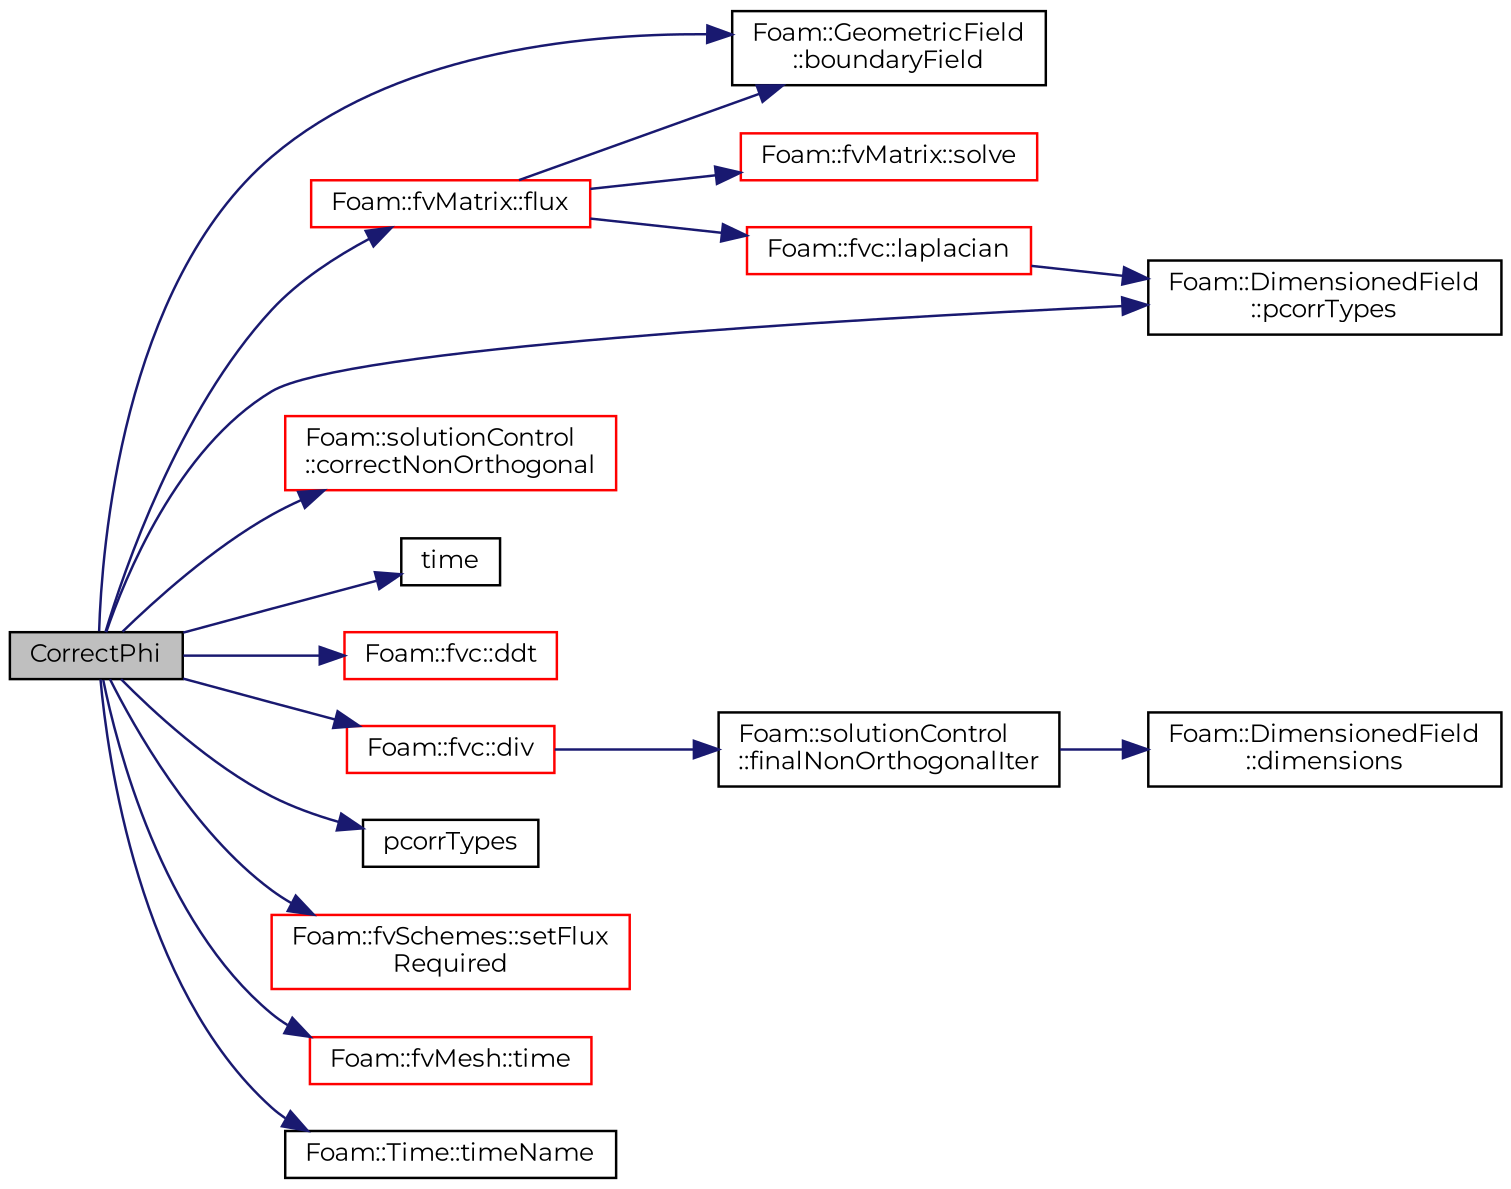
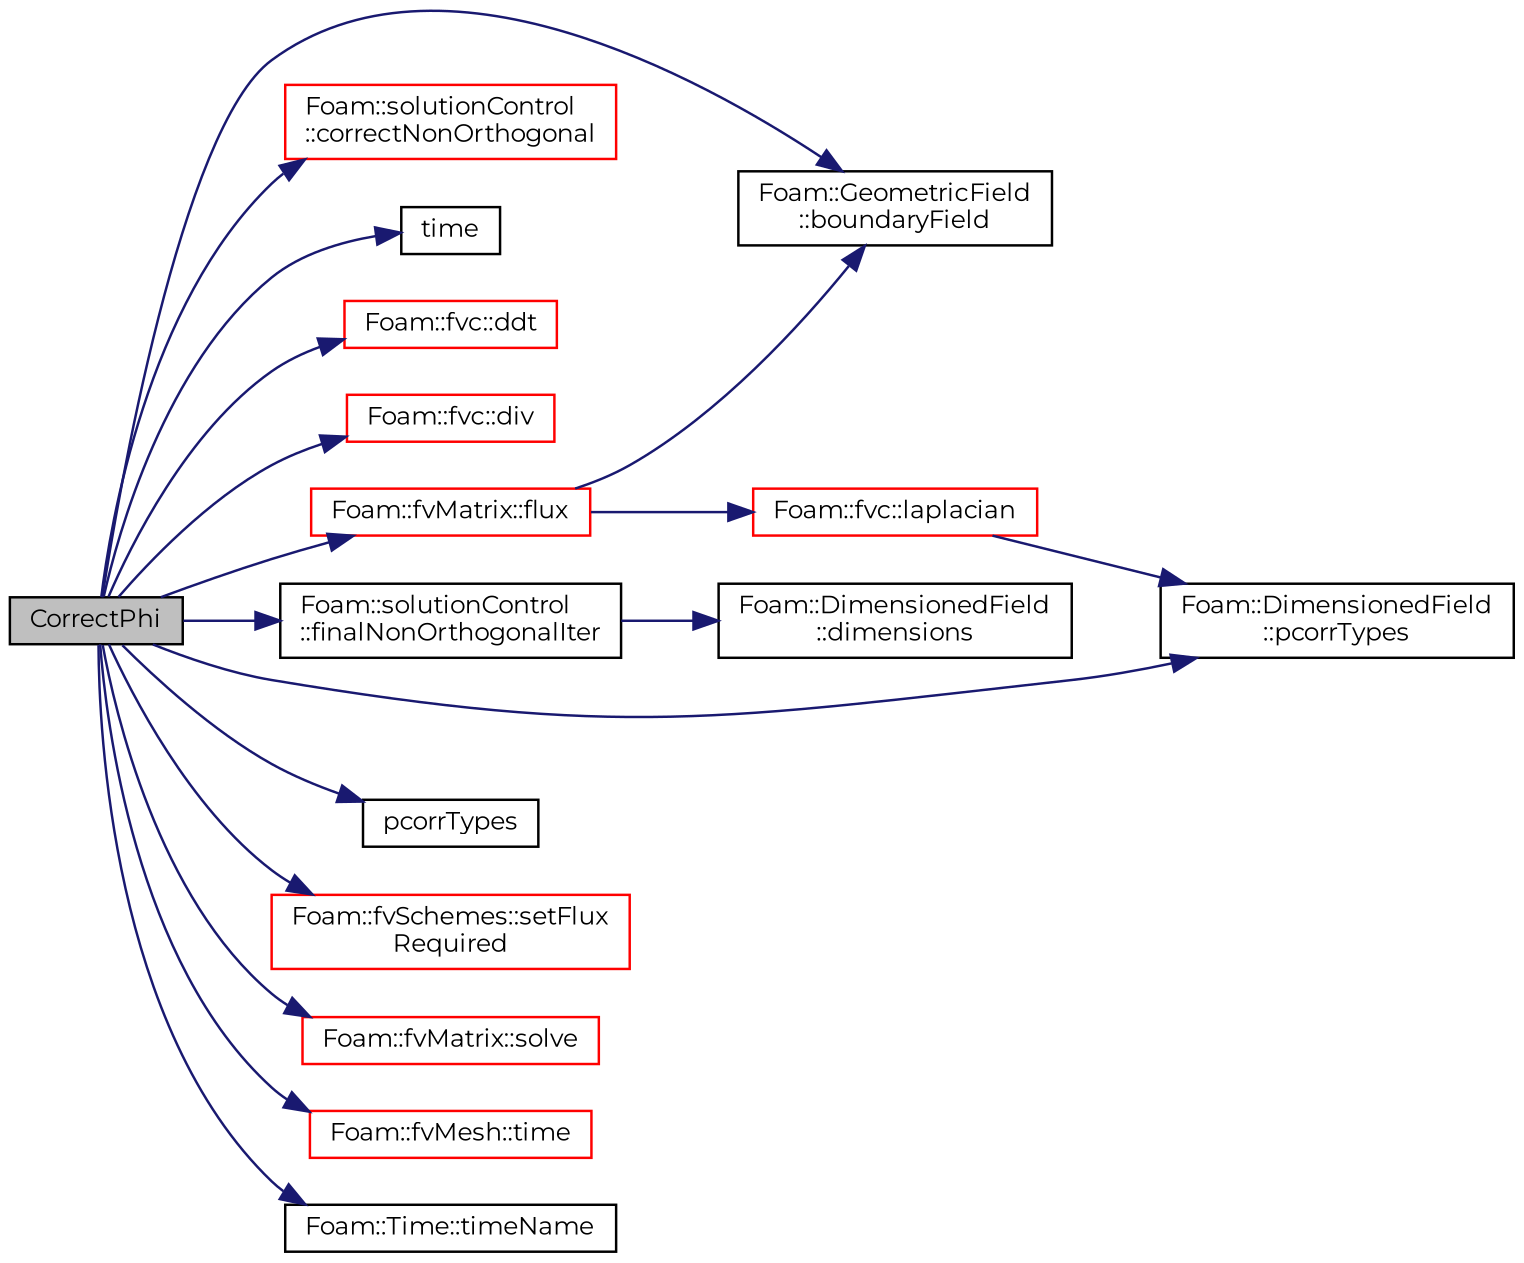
edge "Foam::fvMatrix::flux" -> "Foam::fvMatrix::solve": now "CorrectPhi" -> "Foam::fvMatrix::solve"
edge "Foam::fvc::div" -> "Foam::solutionControl ::finalNonOrthogonalIter": now "CorrectPhi" -> "Foam::solutionControl ::finalNonOrthogonalIter"
